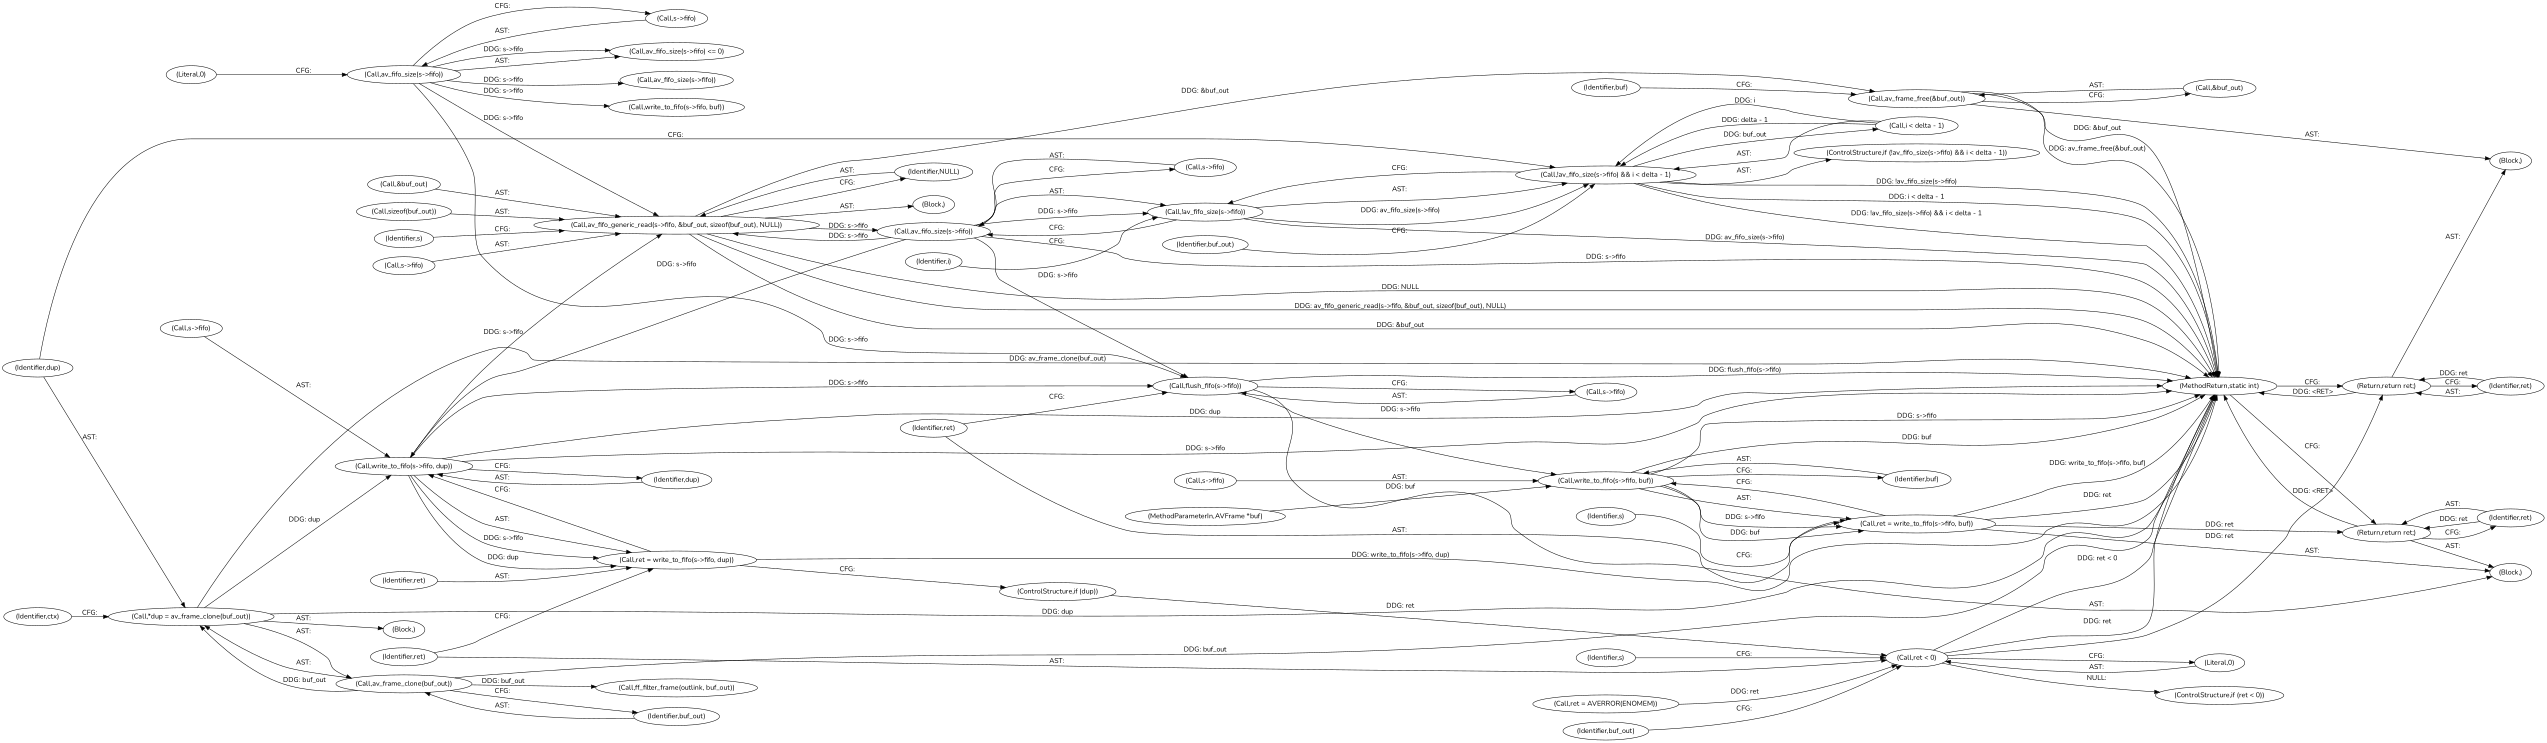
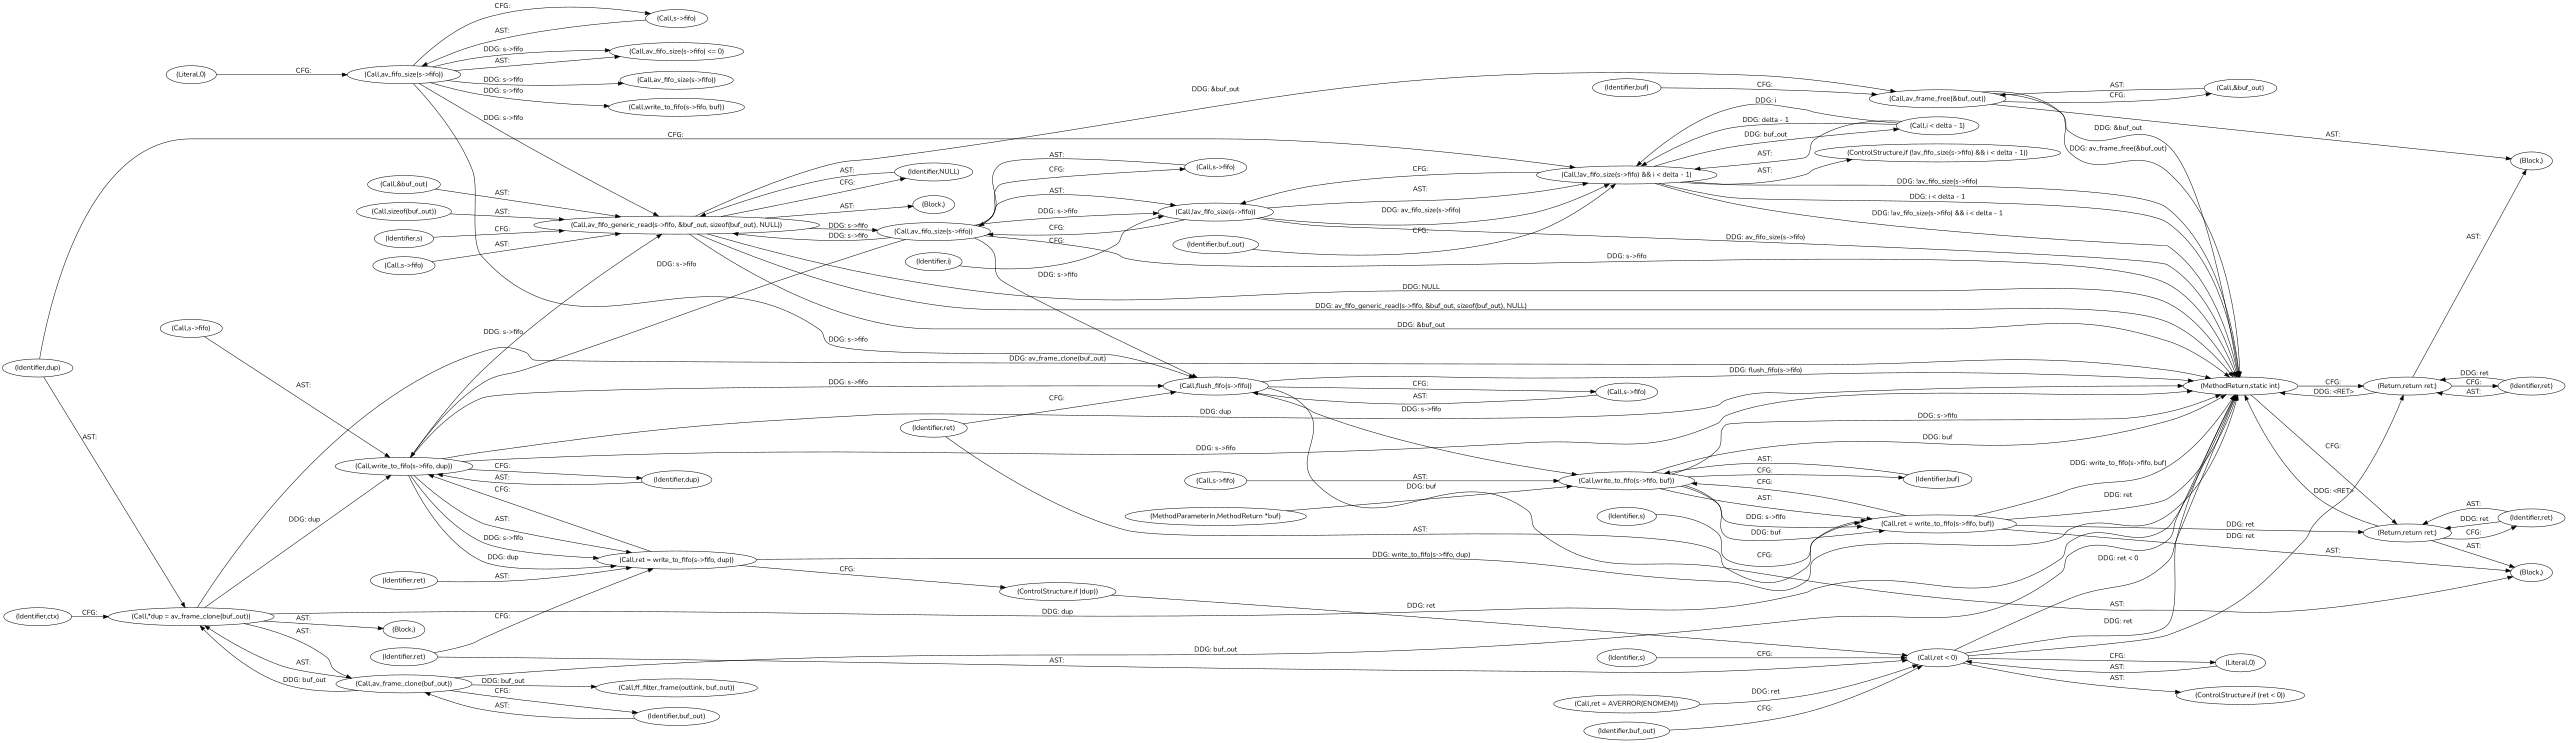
node "(MethodParameterIn,AVFrame *buf)": label "(MethodParameterIn,AVFrame *buf)" -> "(MethodParameterIn,MethodReturn *buf)"
edge "(Call,ret < 0)" -> "(ControlStructure,if (ret < 0))": label "NULL: " -> "AST: "
